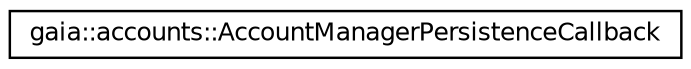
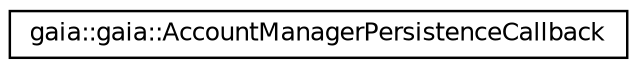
node "gaia::accounts::AccountManagerPersistenceCallback": label "gaia::accounts::AccountManagerPersistenceCallback" -> "gaia::gaia::AccountManagerPersistenceCallback"
